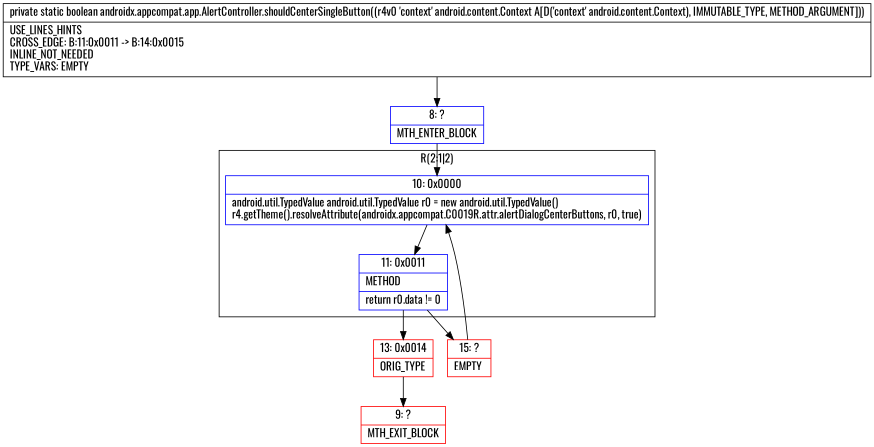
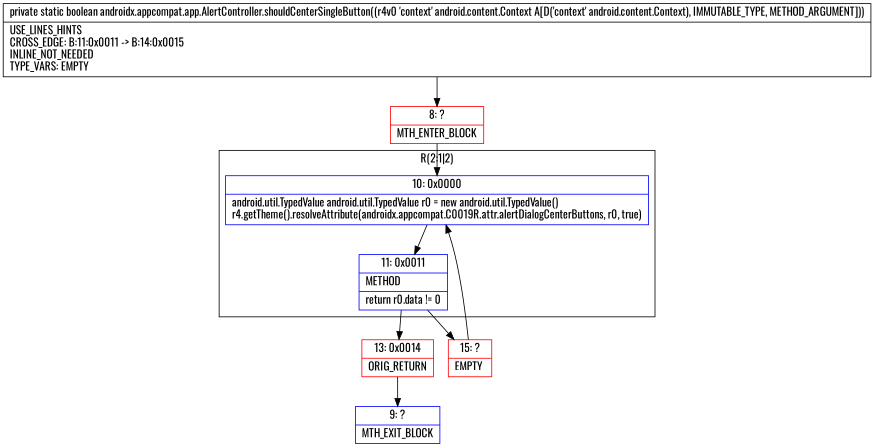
node "8: ?": color blue -> red
node "13: 0x0014": text "ORIG_TYPE" -> "ORIG_RETURN"
node "9: ?": color red -> blue
